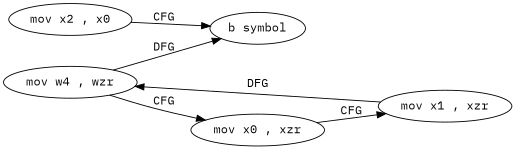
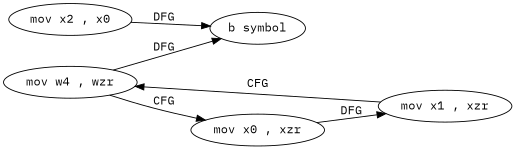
edge "mov x2 , x0" -> "b symbol": label "CFG" -> "DFG"
edge "mov x1 , xzr" -> "mov w4 , wzr": label "DFG" -> "CFG"
edge "mov x0 , xzr" -> "mov x1 , xzr": label "CFG" -> "DFG"
